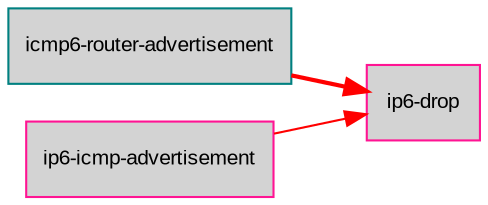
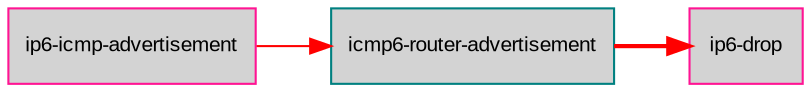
edge "ip6-icmp-advertisement" -> "ip6-drop": now "ip6-icmp-advertisement" -> "icmp6-router-advertisement"
